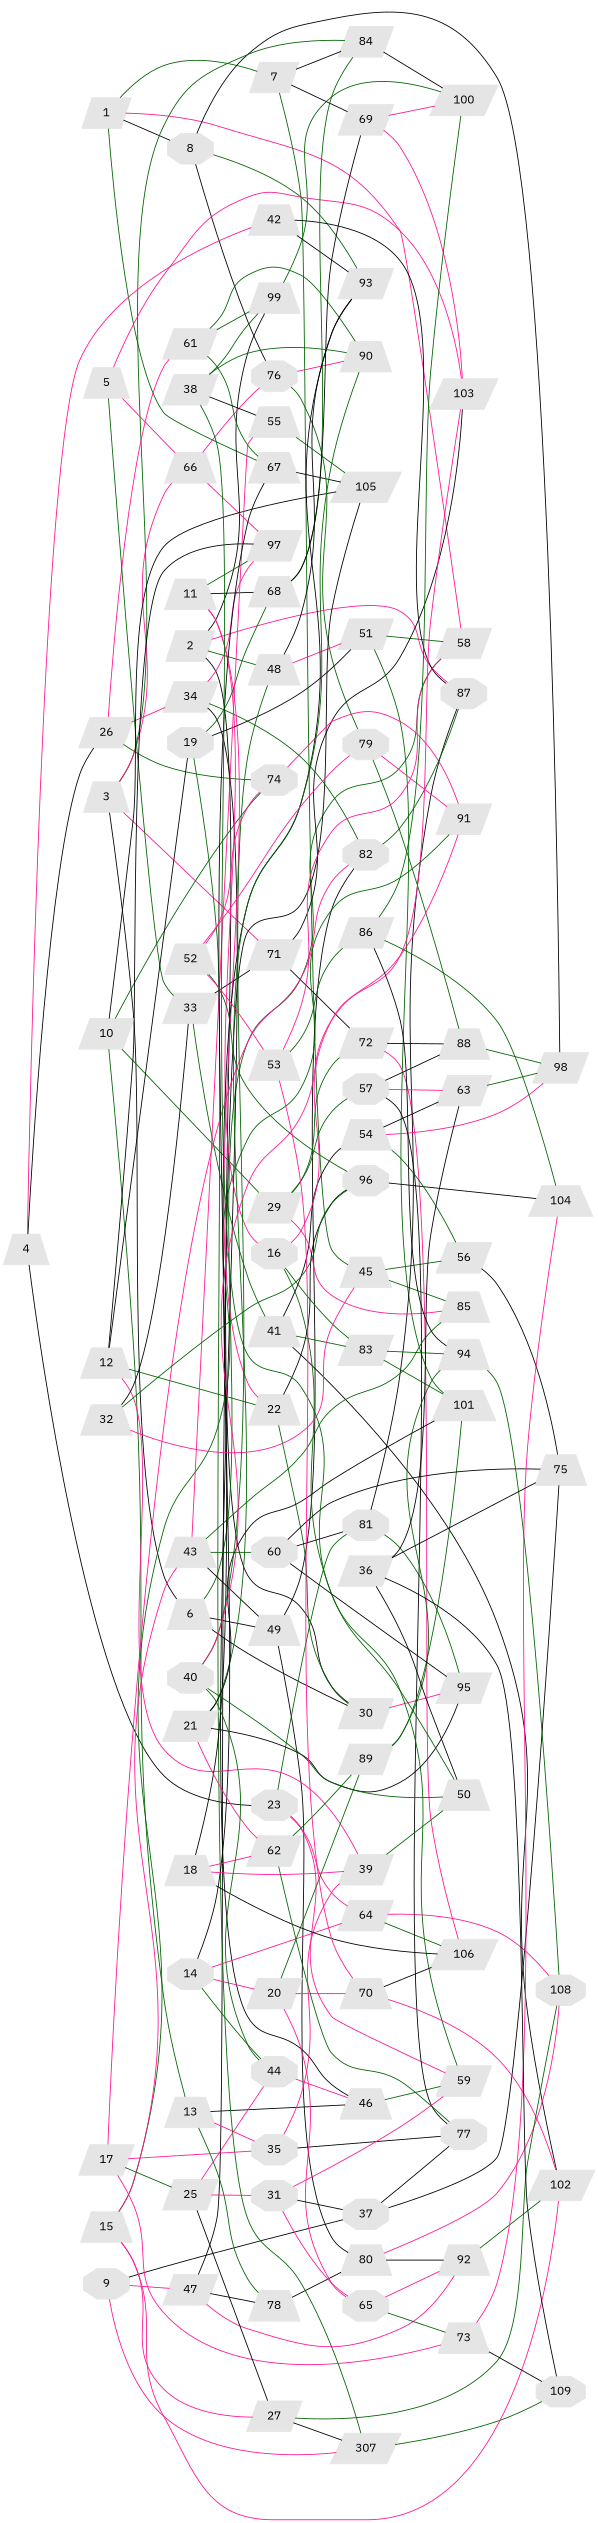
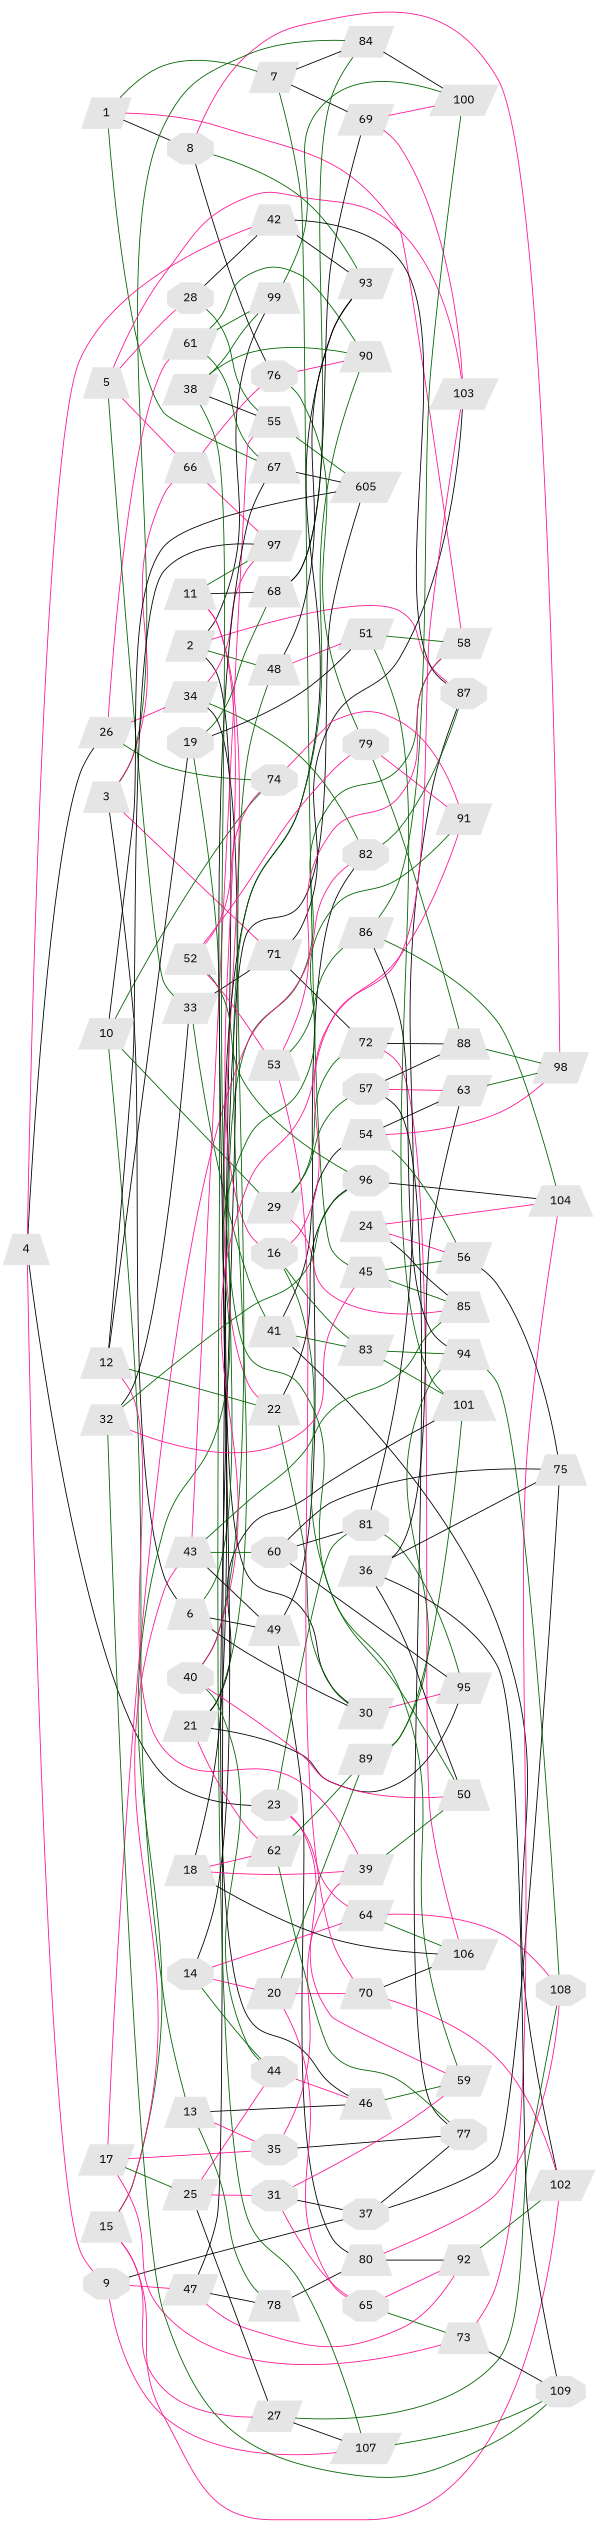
node "28": added
edge "8" -- "98": color black -> deeppink
node "105": label "105" -> "605"
node "24": added
edge "40" -- "50": color darkgreen -> deeppink
edge "4" -- "9": added
edge "32" -- "109": added
node "307": label "307" -> "107"
